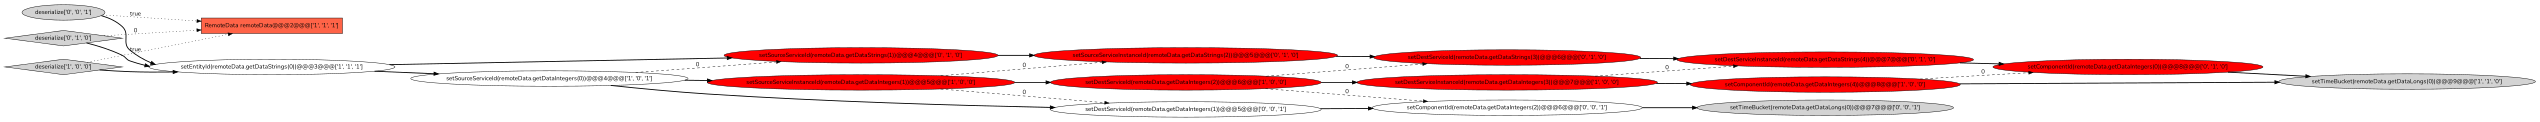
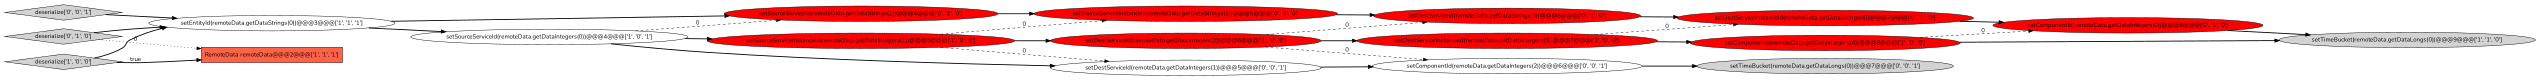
node "deserialize['0', '0', '1']": shape ellipse -> diamond
edge "deserialize['0', '0', '1']" -> "RemoteData remoteData@@@2@@@['1', '1', '1']": removed, label "true"
edge "deserialize['1', '0', '0']" -> "RemoteData remoteData@@@2@@@['1', '1', '1']": style dotted -> bold
